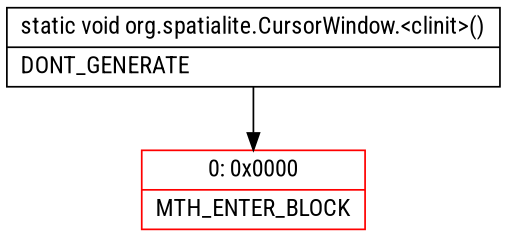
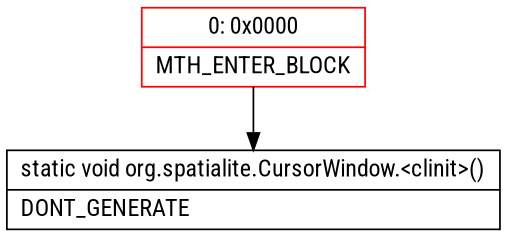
edge "static void org.spatialite.CursorWindow.<clinit>()" -> "0: 0x0000": reversed
